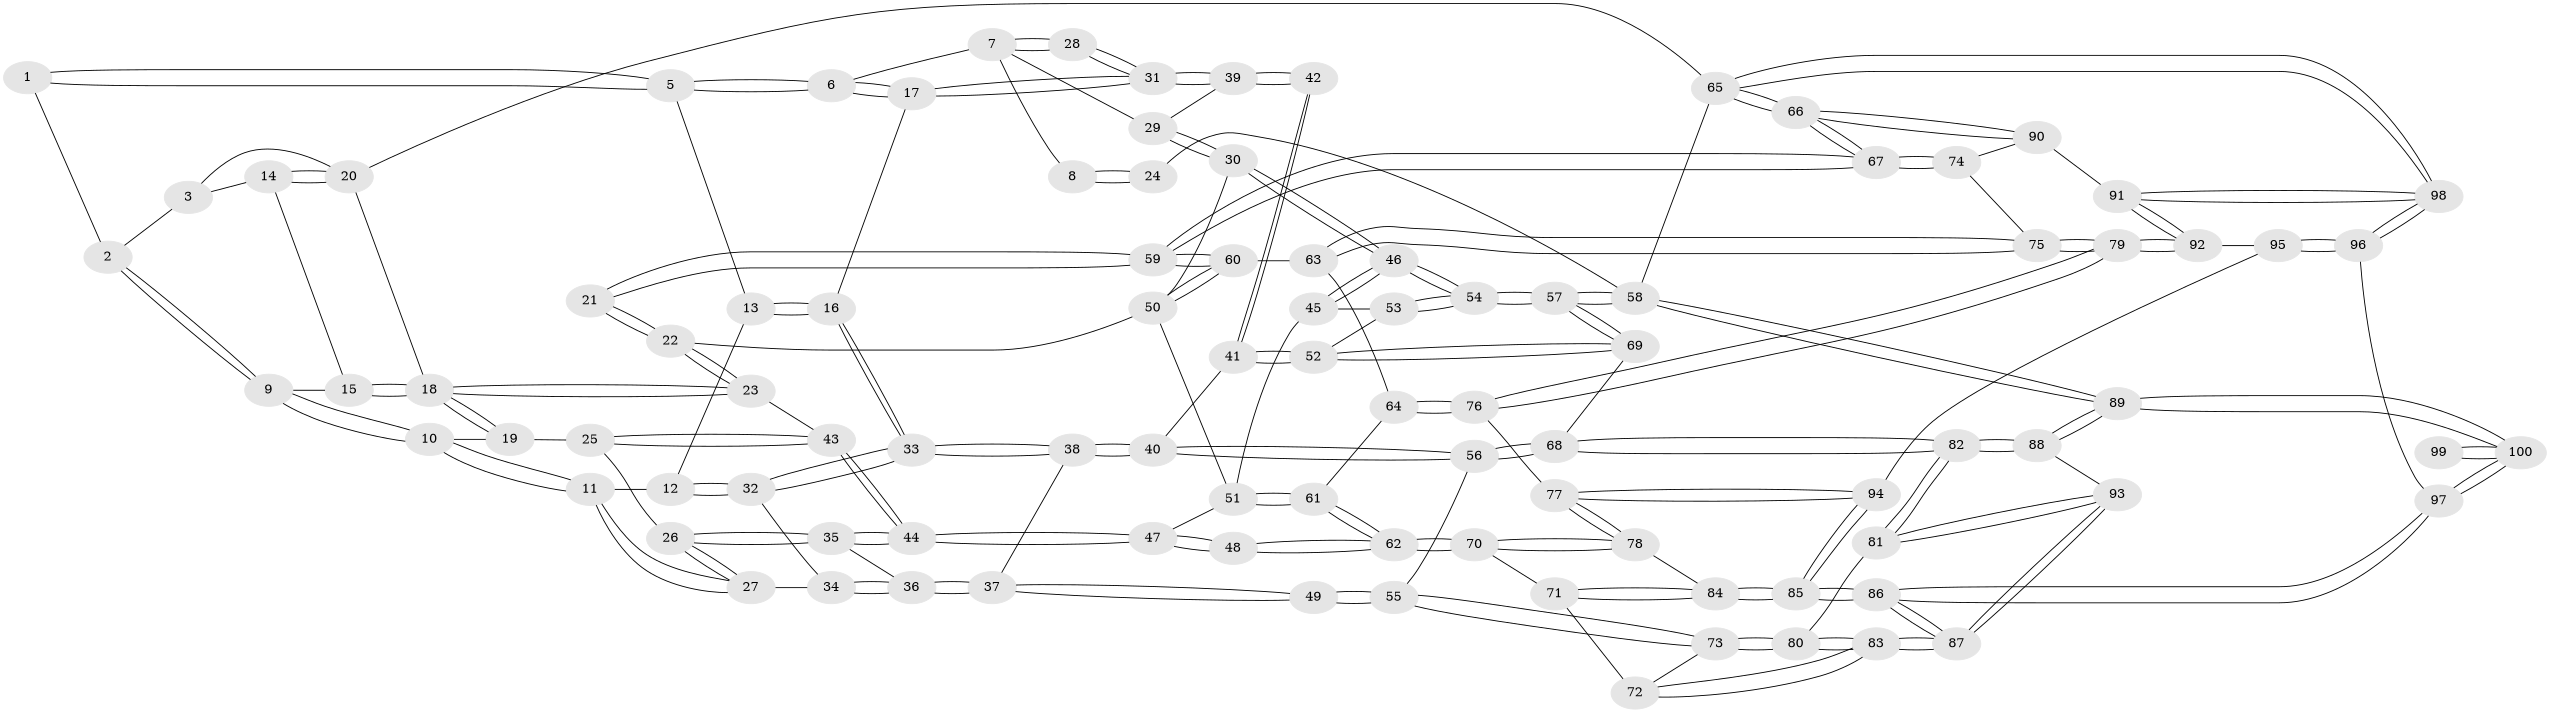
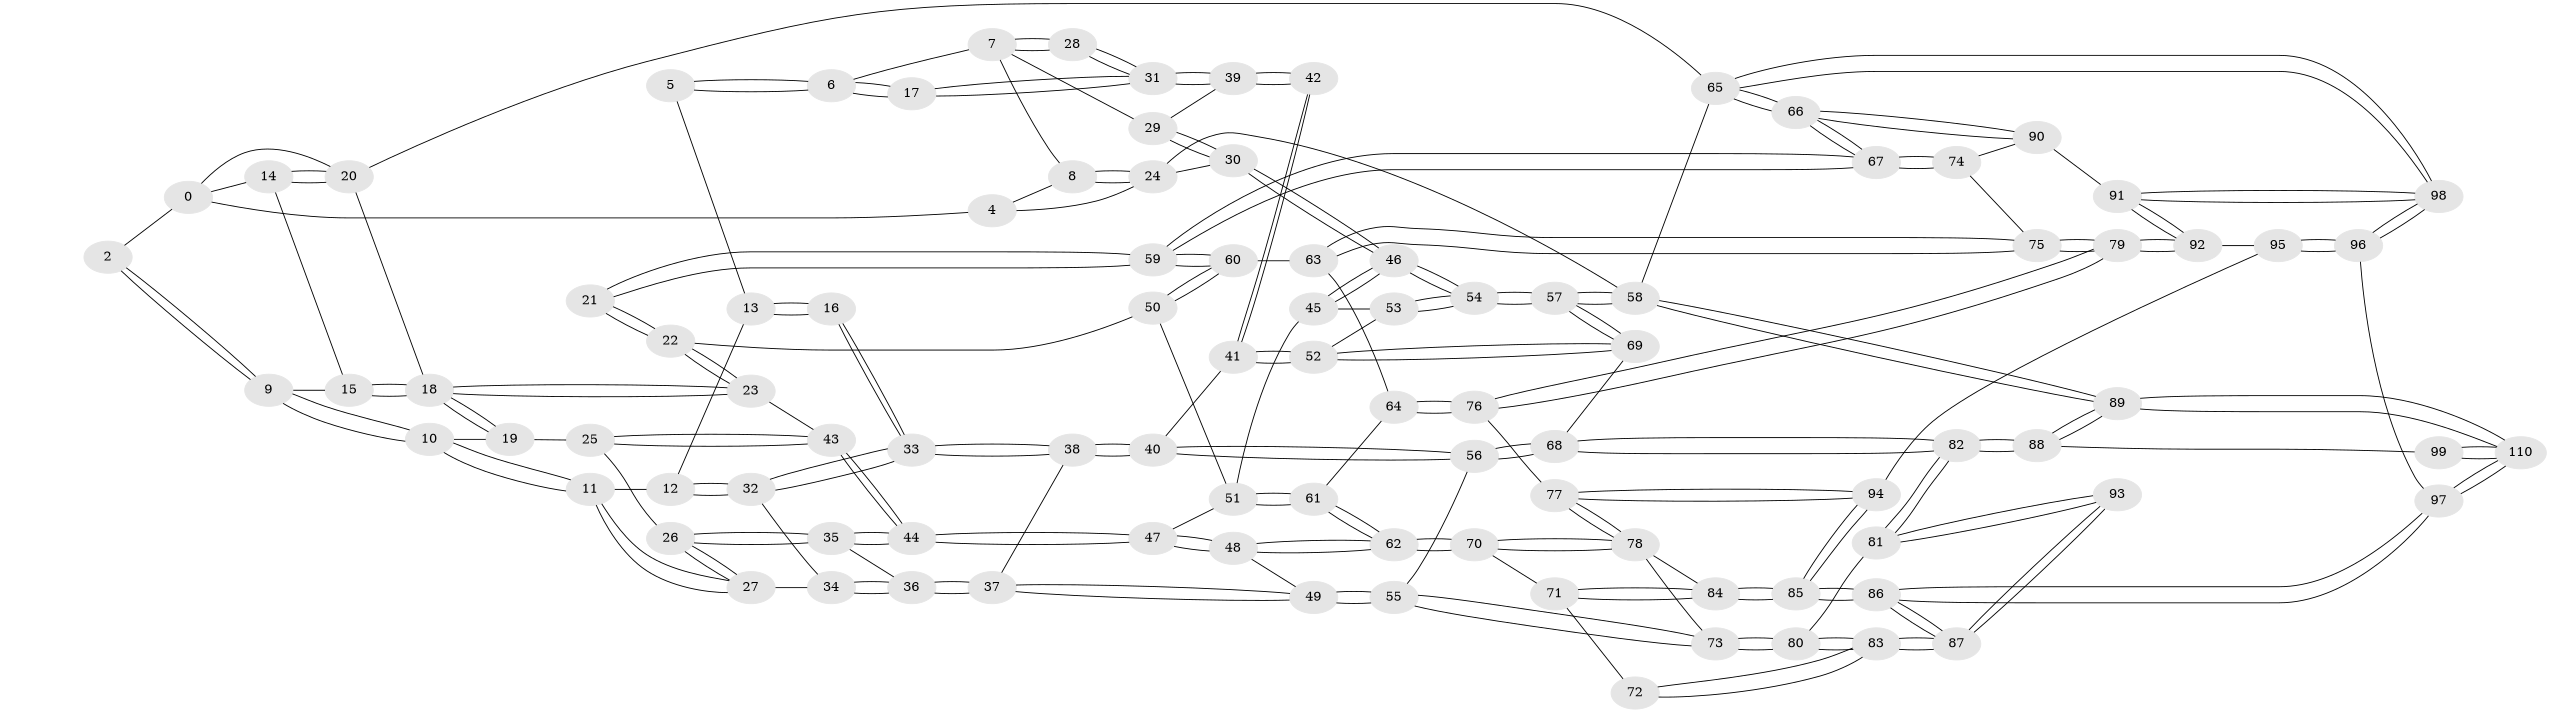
node "1": removed
node "3": label "3" -> "0"
edge "17" -- "16": removed
node "4": added
edge "30" -- "50": now "30" -- "24"
node "100": label "100" -> "110"
edge "88" -- "93": now "88" -- "99"
edge "48" -- "49": added
edge "73" -- "72": now "73" -- "78"
